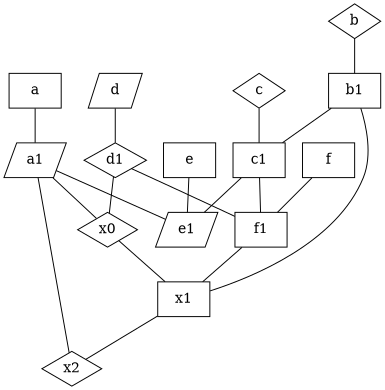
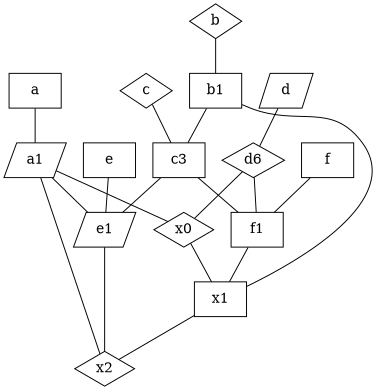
node "d1": label "d1" -> "d6"
node "c1": label "c1" -> "c3"
edge "e1" -- "x2": added
